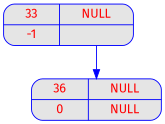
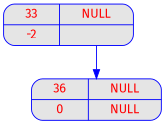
node "33": text "-1" -> "-2"
